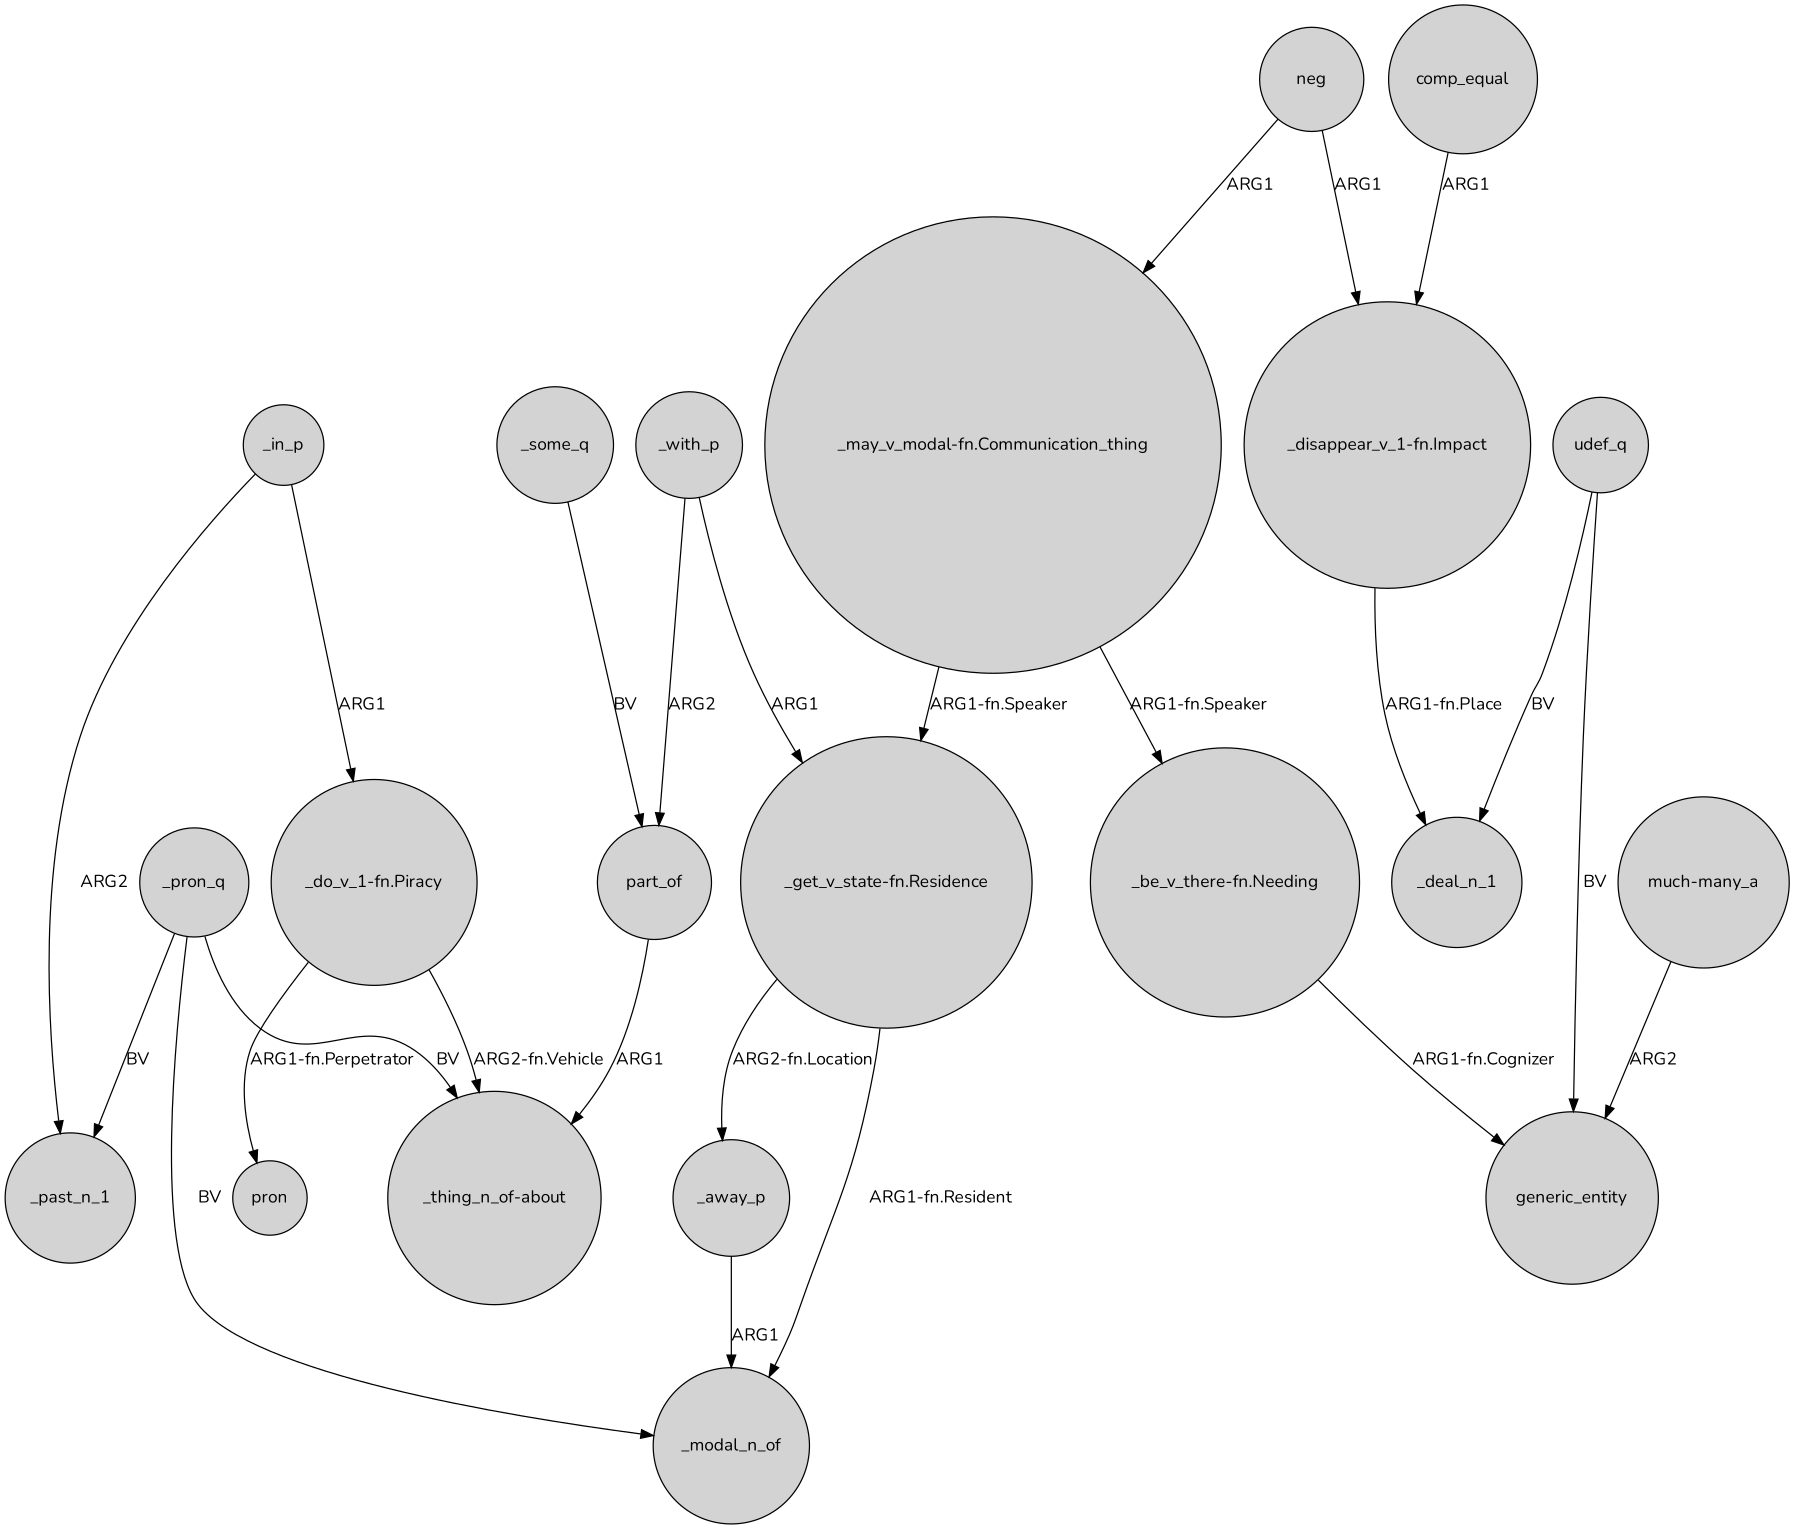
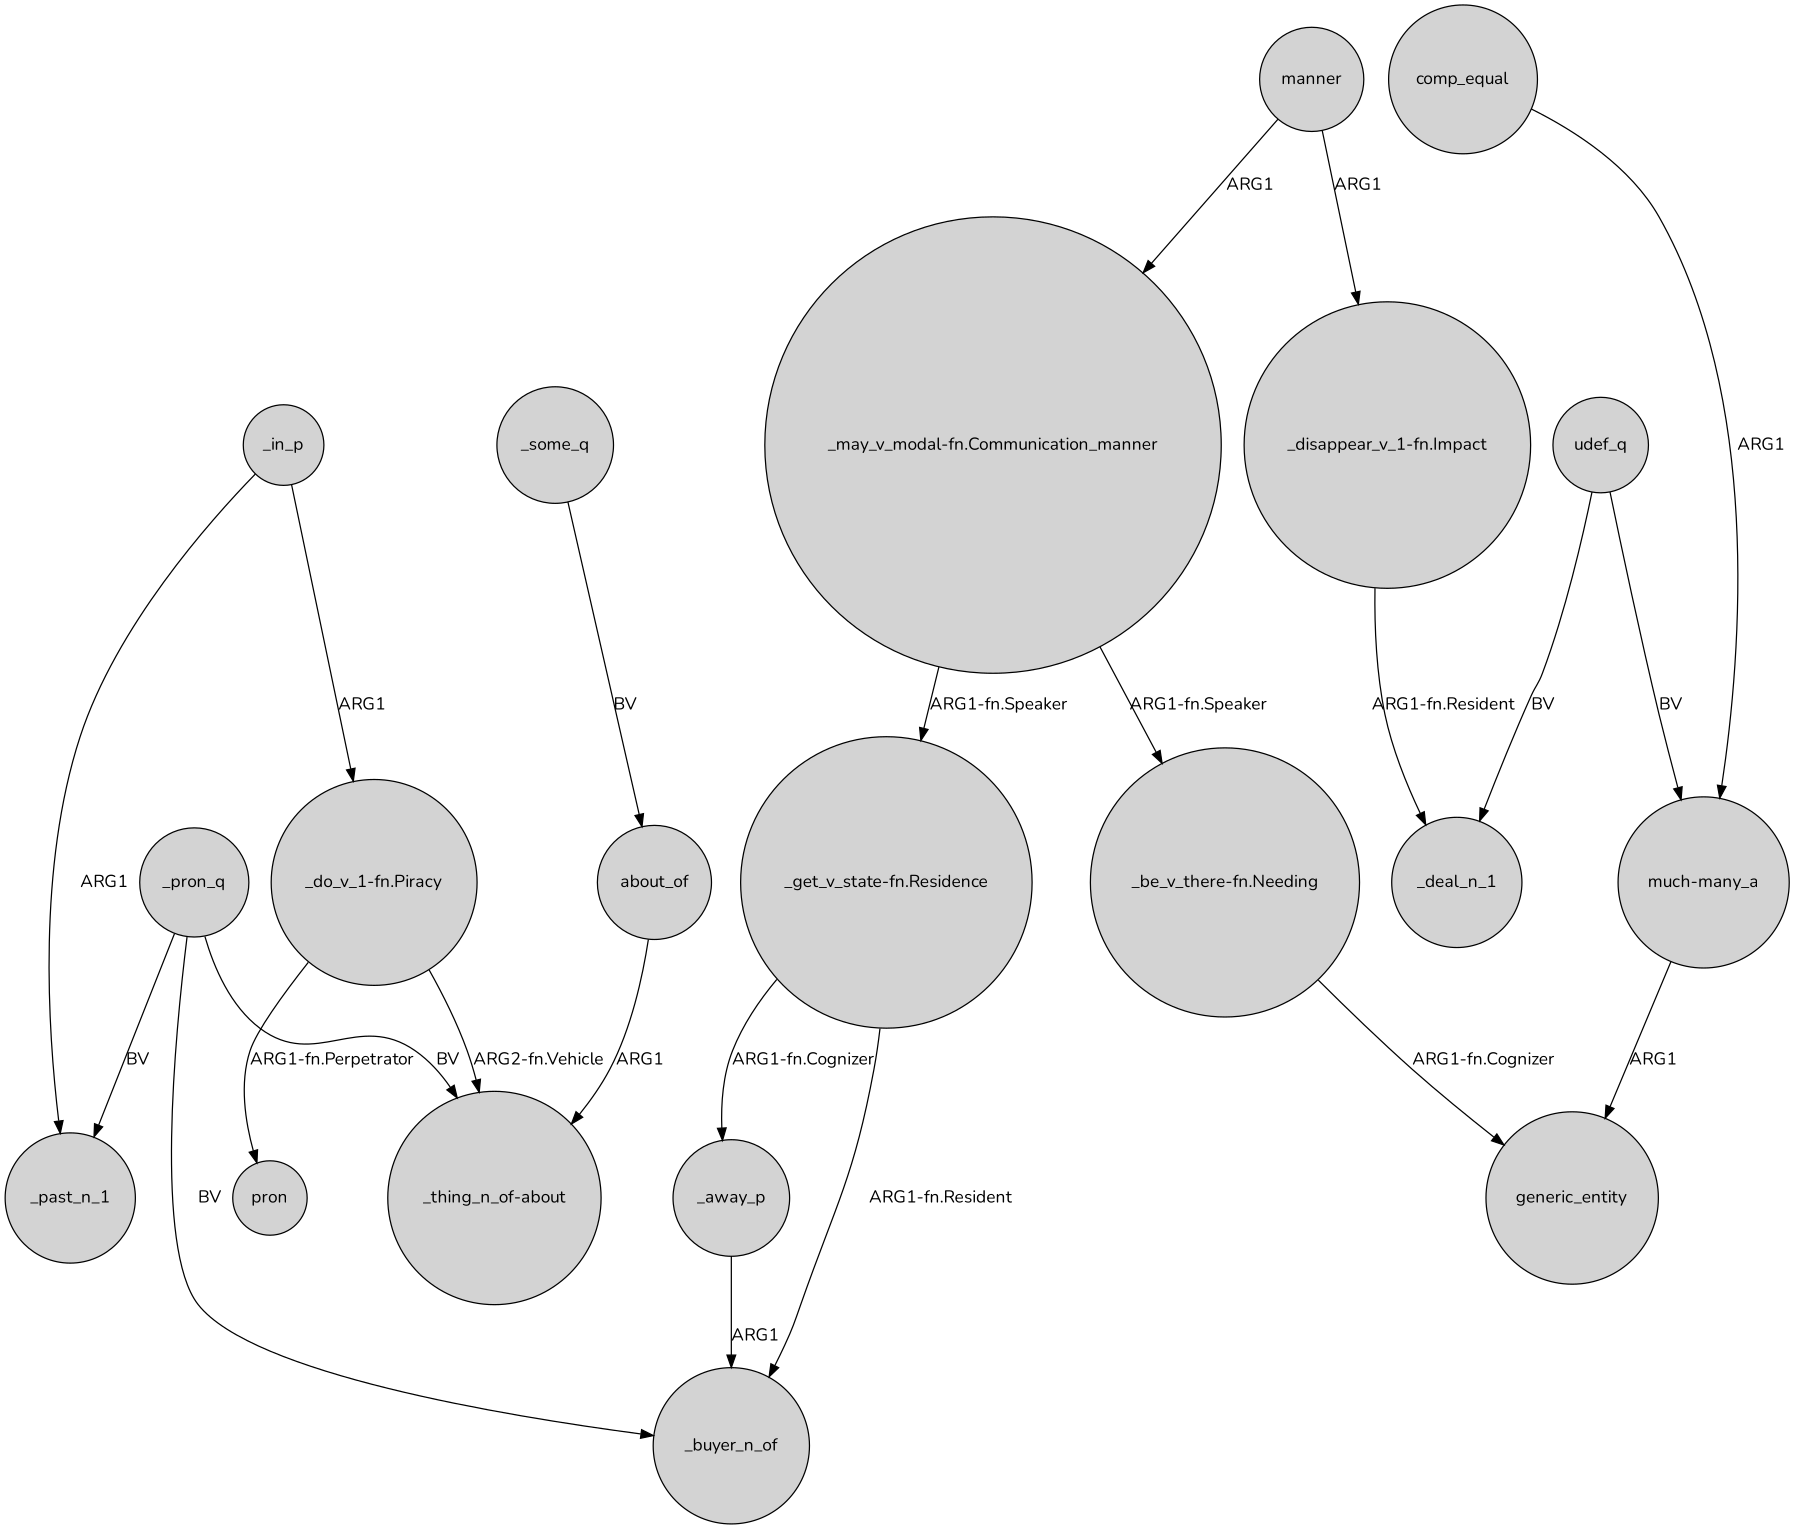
node "neg": label "neg" -> "manner"
edge "comp_equal" -> "_disappear_v_1-fn.Impact": now "comp_equal" -> "much-many_a"
node "_with_p": removed
node "_may_v_modal-fn.Communication_thing": label "_may_v_modal-fn.Communication_thing" -> "_may_v_modal-fn.Communication_manner"
edge "_disappear_v_1-fn.Impact" -> "_deal_n_1": label "ARG1-fn.Place" -> "ARG1-fn.Resident"
edge "udef_q" -> "generic_entity": now "udef_q" -> "much-many_a"
edge "_in_p" -> "_past_n_1": label "ARG2" -> "ARG1"
node "part_of": label "part_of" -> "about_of"
edge "_get_v_state-fn.Residence" -> "_away_p": label "ARG2-fn.Location" -> "ARG1-fn.Cognizer"
edge "much-many_a" -> "generic_entity": label "ARG2" -> "ARG1"
node "_modal_n_of": label "_modal_n_of" -> "_buyer_n_of"
